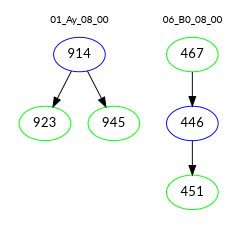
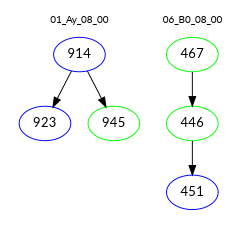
node "923": color green -> blue
node "446": color blue -> green
node "451": color green -> blue
